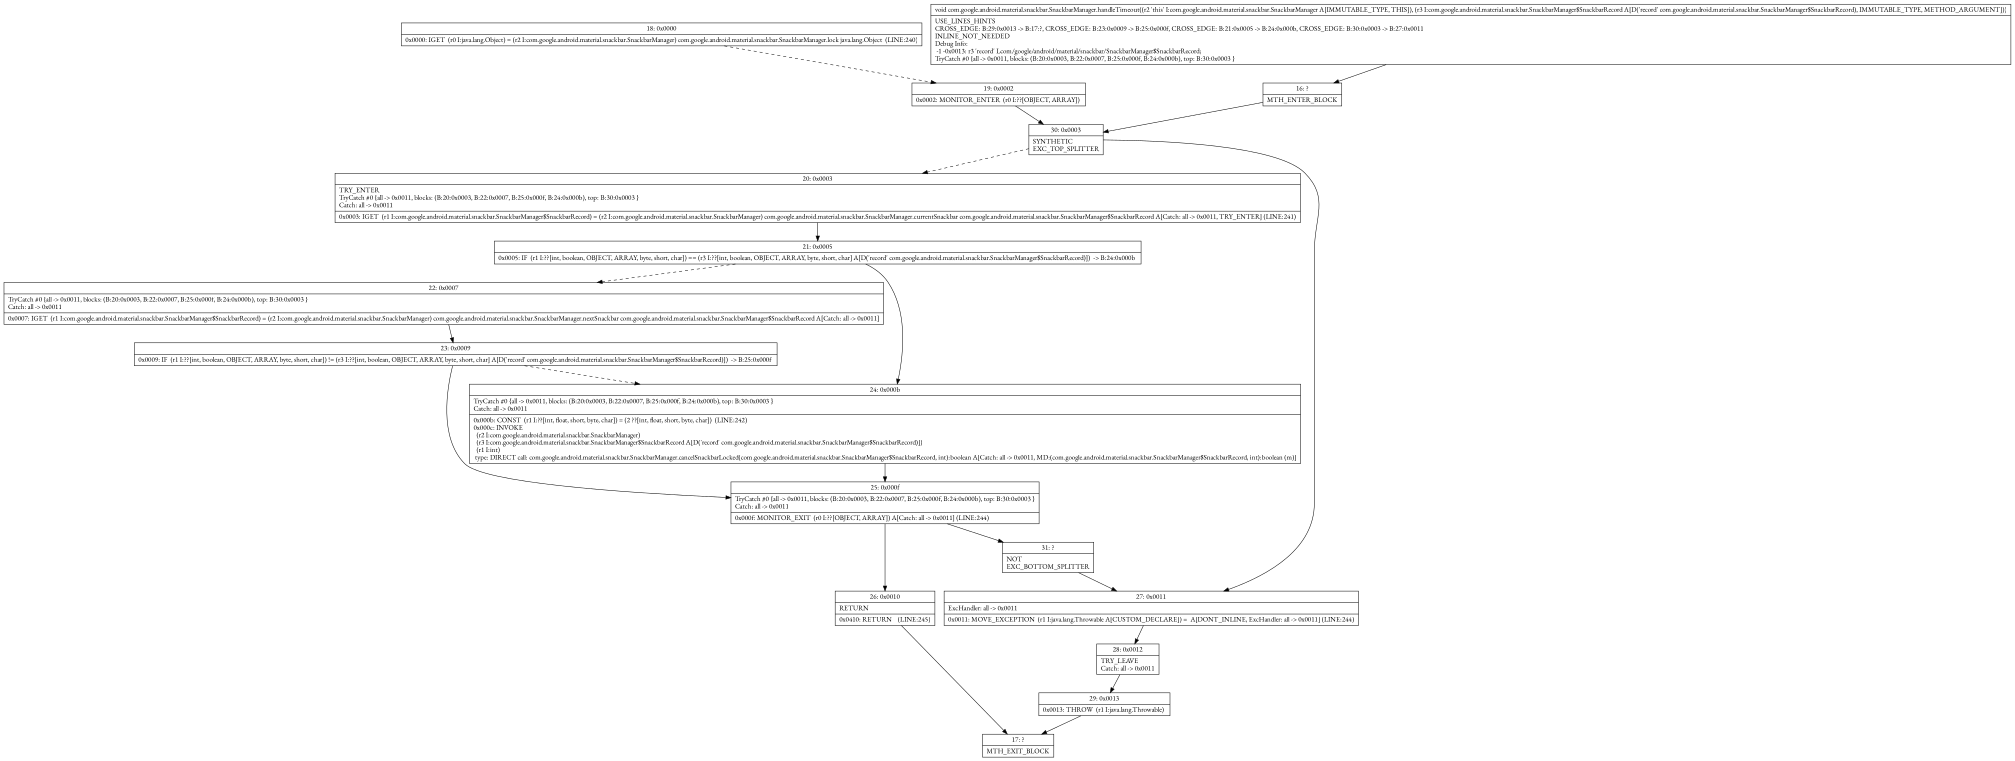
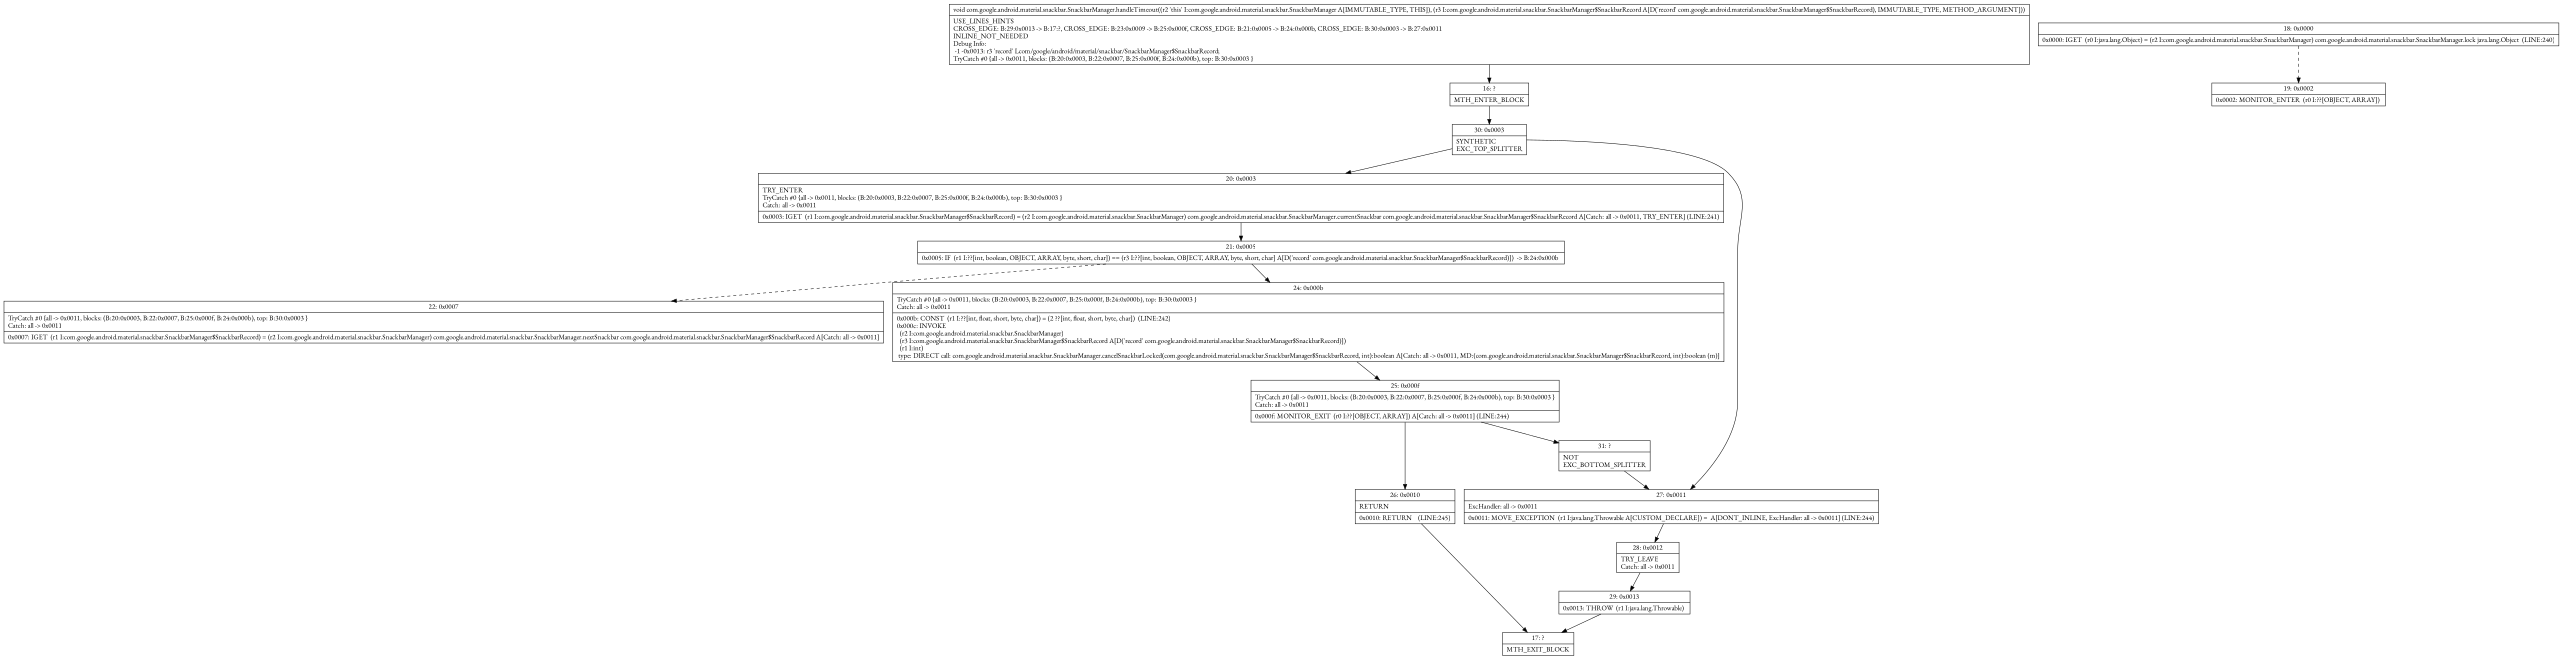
edge "19: 0x0002" -> "30: 0x0003": removed
edge "30: 0x0003" -> "20: 0x0003": style dashed -> solid
node "23: 0x0009": removed
node "26: 0x0010": text "0x0410: RETURN    (LINE:245)" -> "0x0010: RETURN    (LINE:245)"
